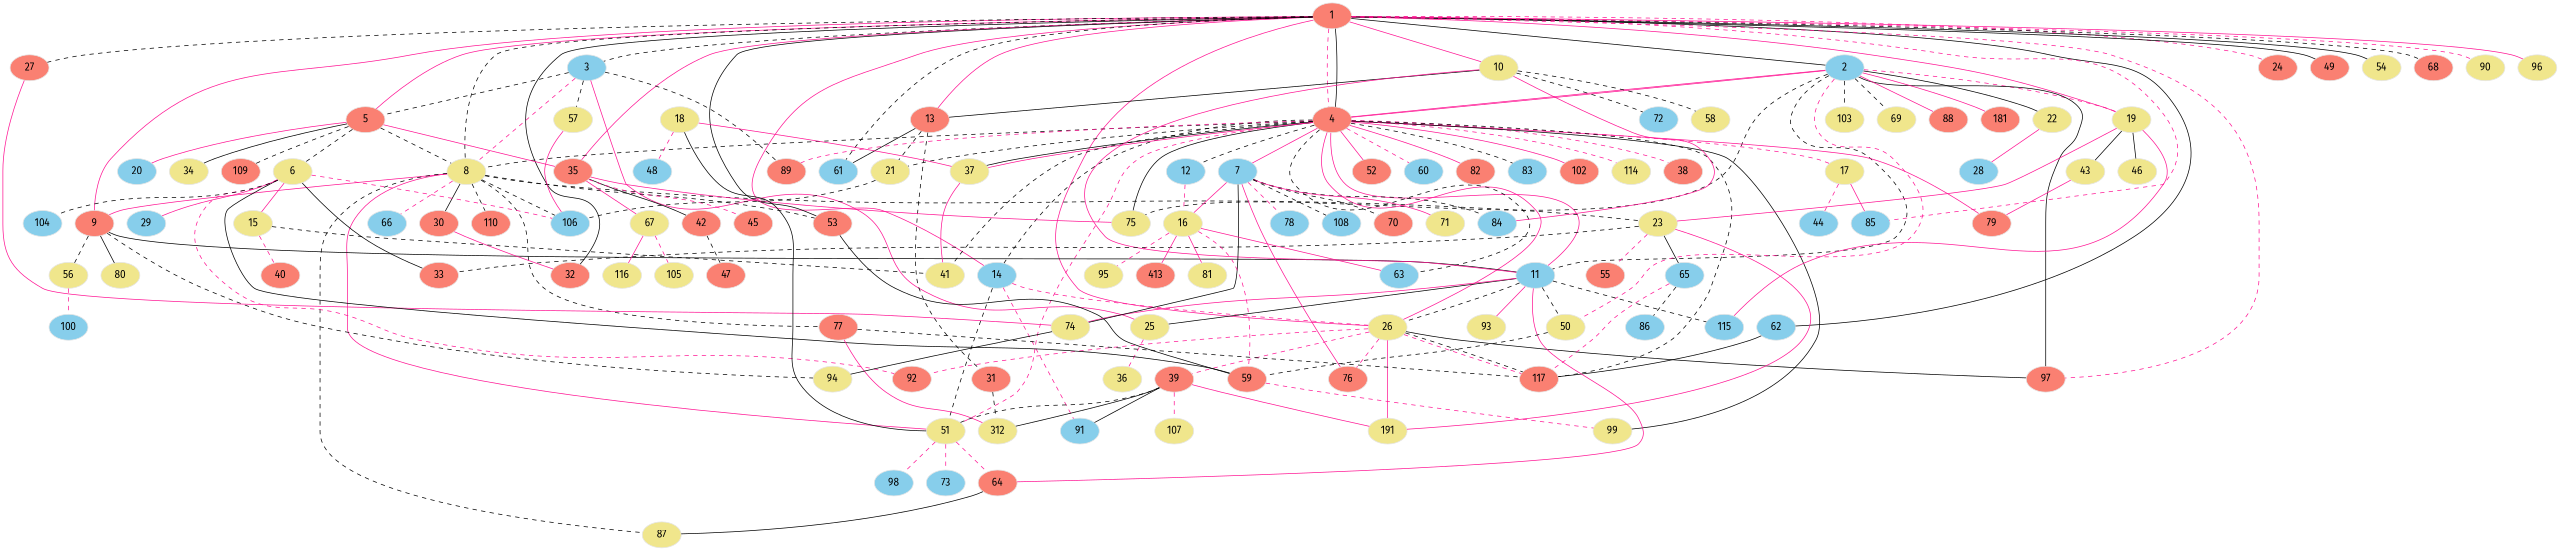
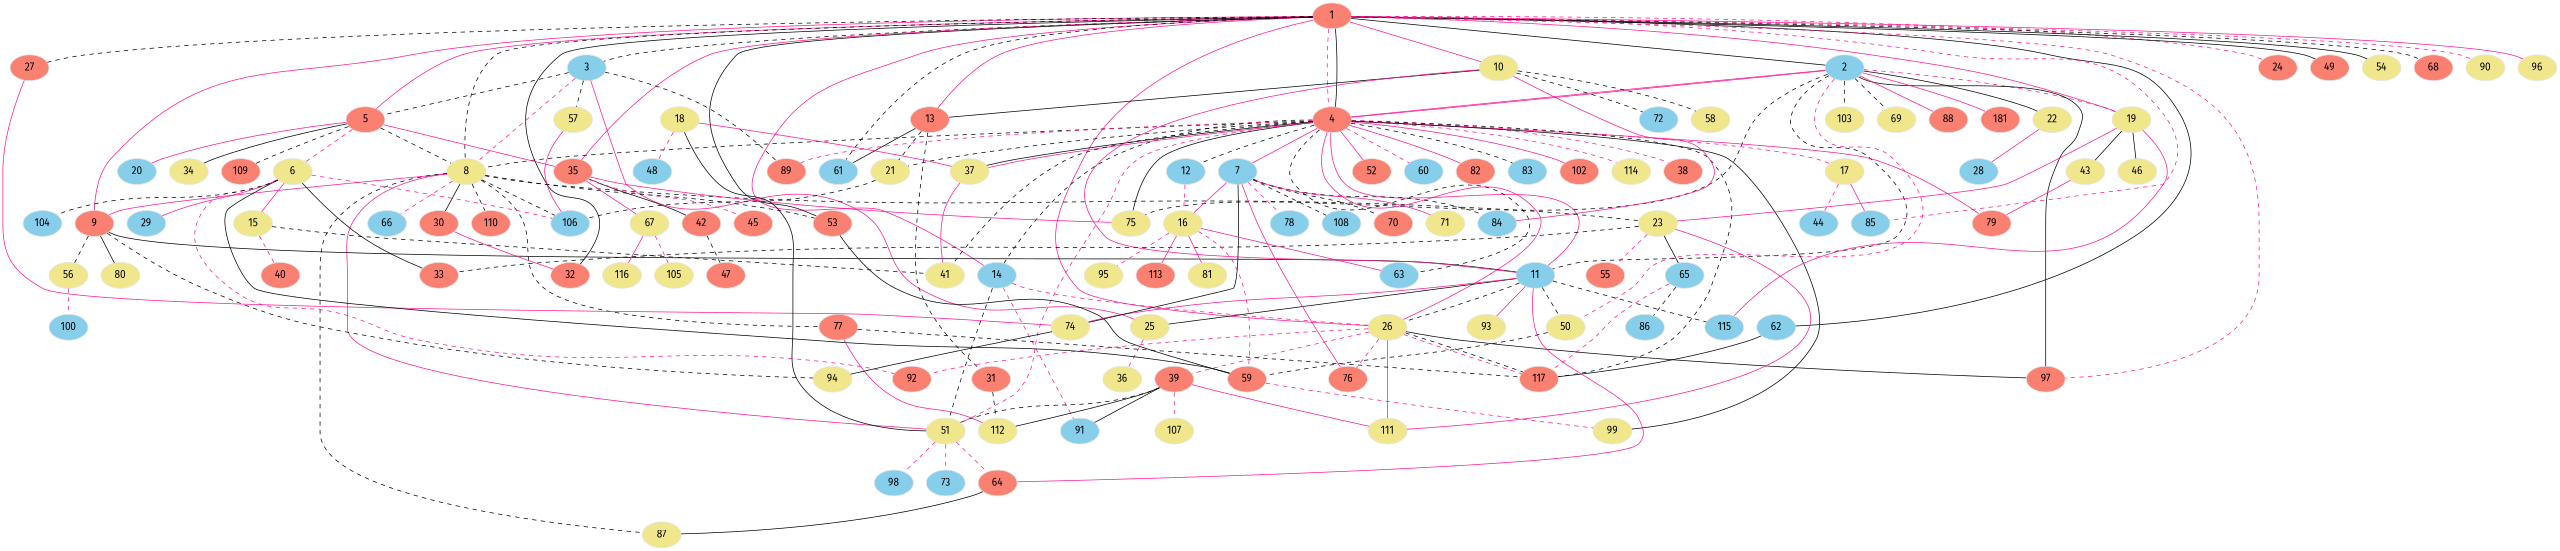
edge "5" -- "6": color black -> deeppink
node "413": label "413" -> "113"
node "312": label "312" -> "112"
node "191": label "191" -> "111"
